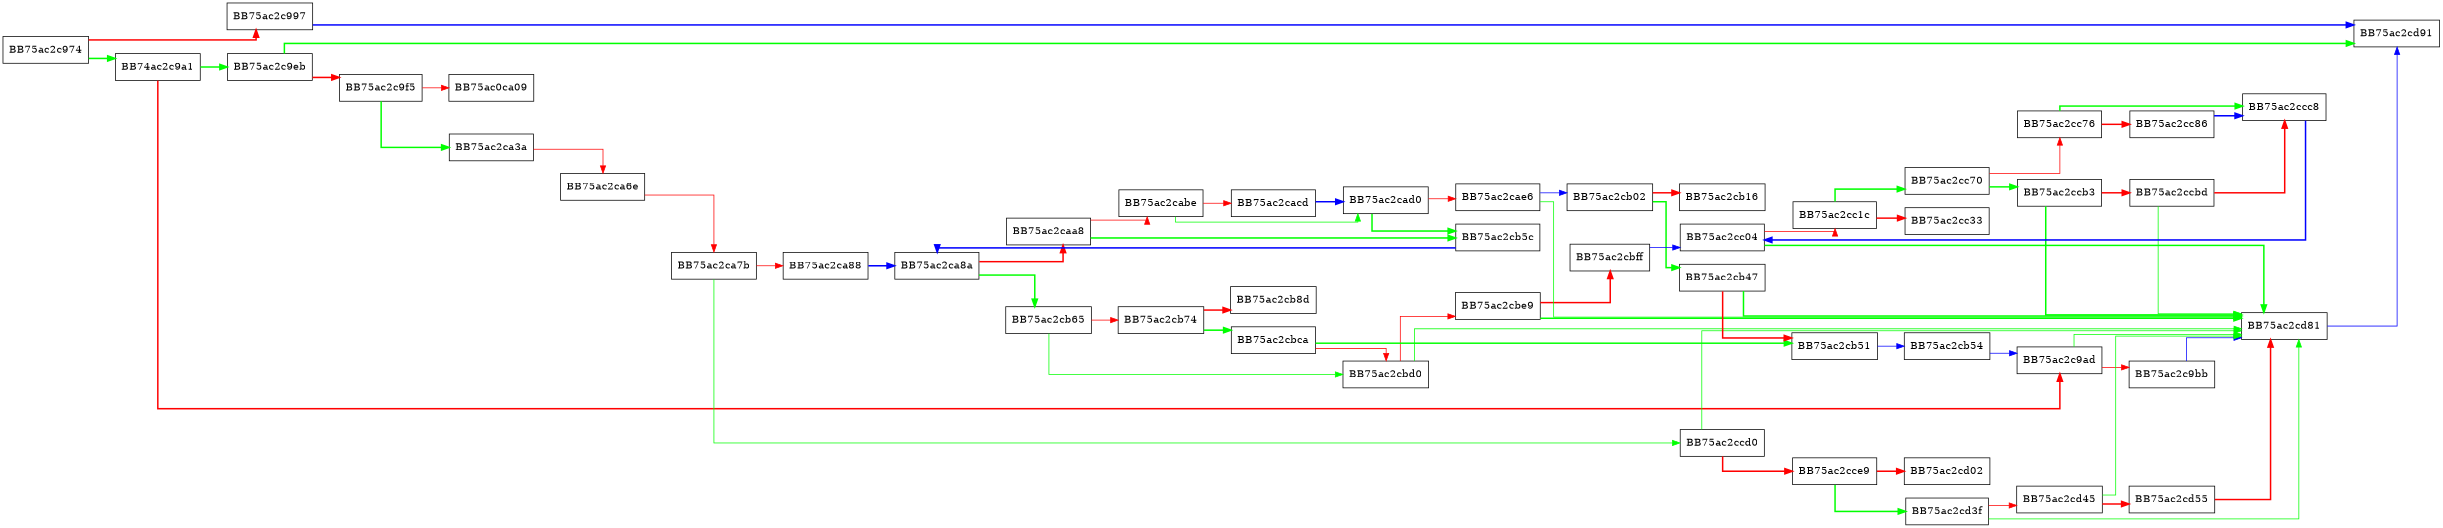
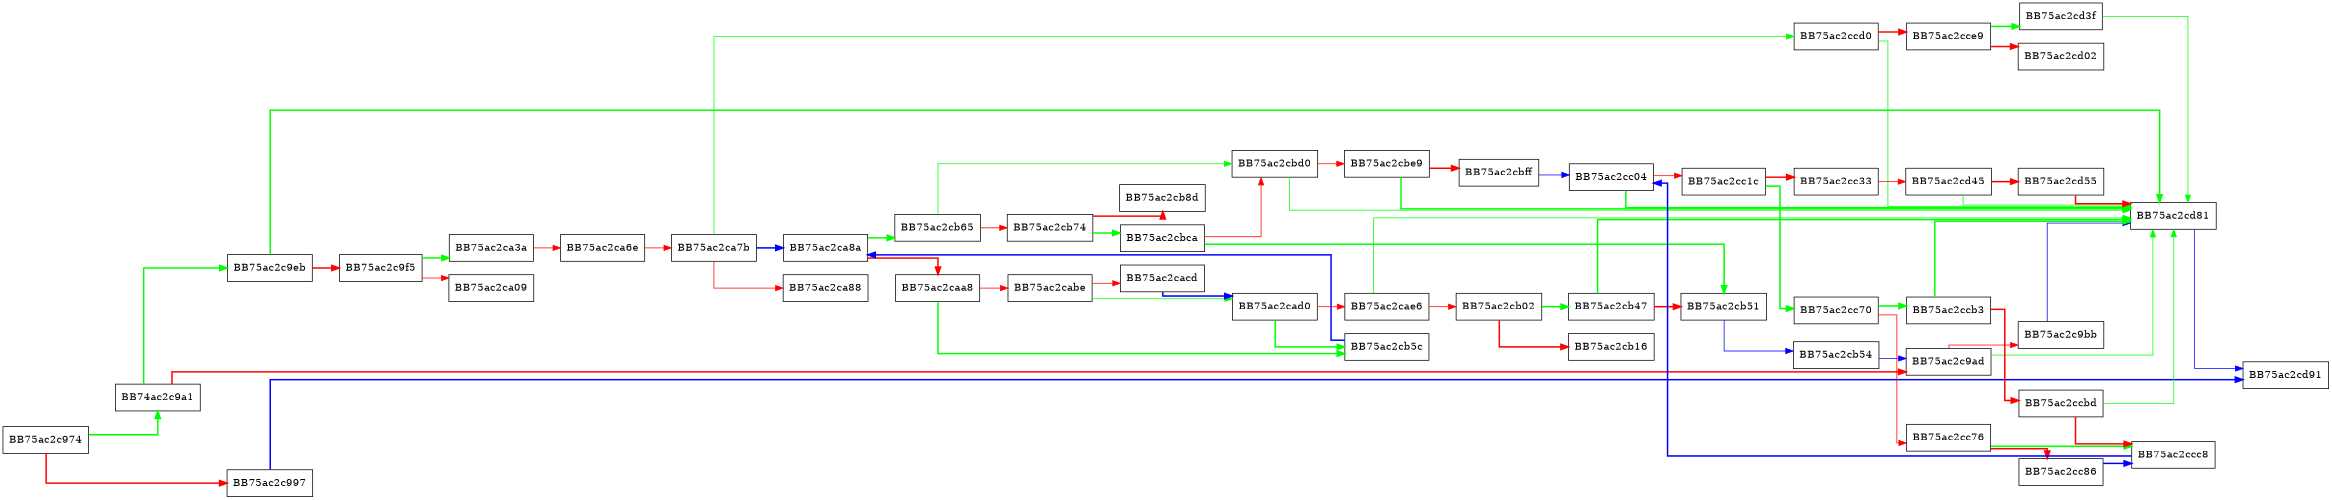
edge "BB75ac2c9eb" -> "BB75ac2cd91": now "BB75ac2c9eb" -> "BB75ac2cd81"
node "BB75ac0ca09": label "BB75ac0ca09" -> "BB75ac2ca09"
edge "BB75ac2cae6" -> "BB75ac2cb02": color blue -> red
edge "BB75ac2ca88" -> "BB75ac2ca8a": now "BB75ac2ca7b" -> "BB75ac2ca8a"
edge "BB75ac2cd3f" -> "BB75ac2cd45": now "BB75ac2cc33" -> "BB75ac2cd45"
